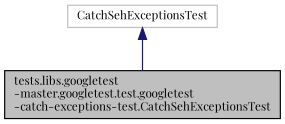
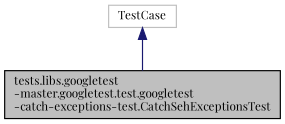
node "CatchSehExceptionsTest": label "CatchSehExceptionsTest" -> "TestCase"
